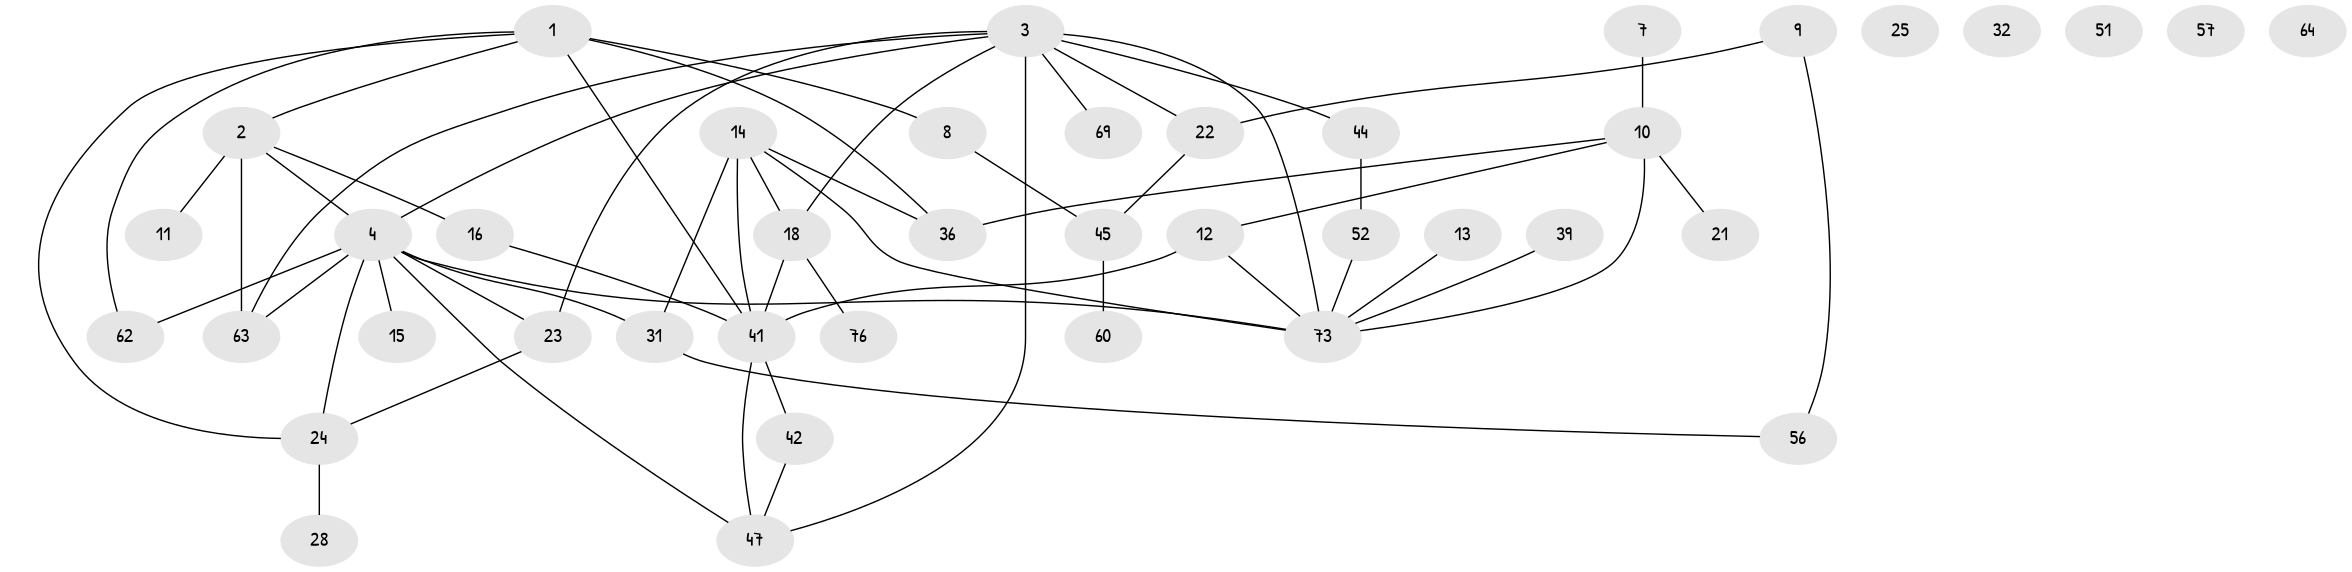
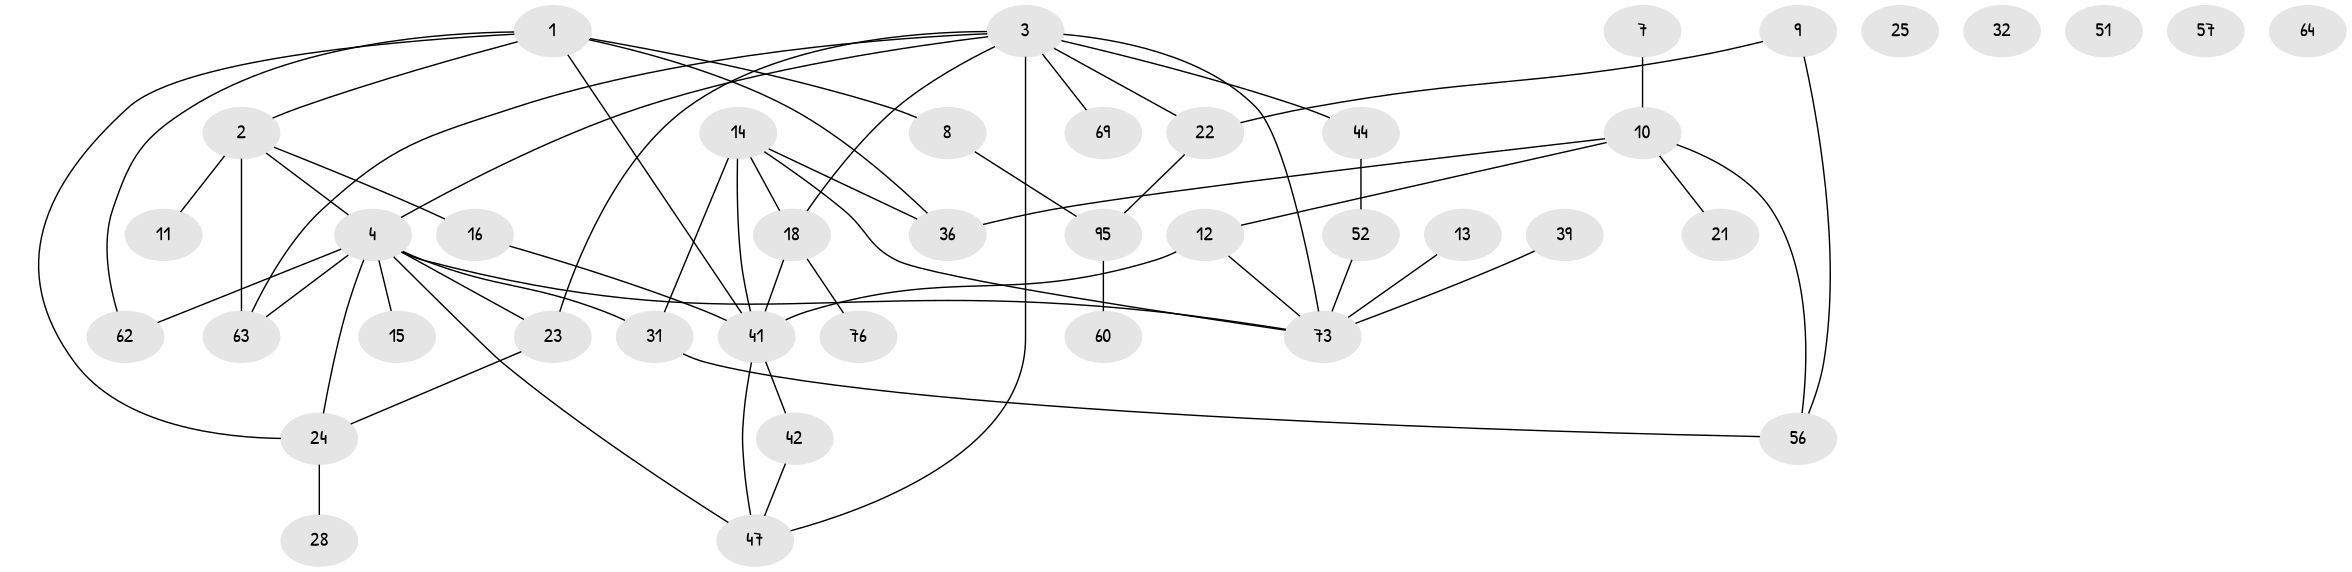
node "45": label "45" -> "95"
edge "10" -- "73": now "10" -- "56"
